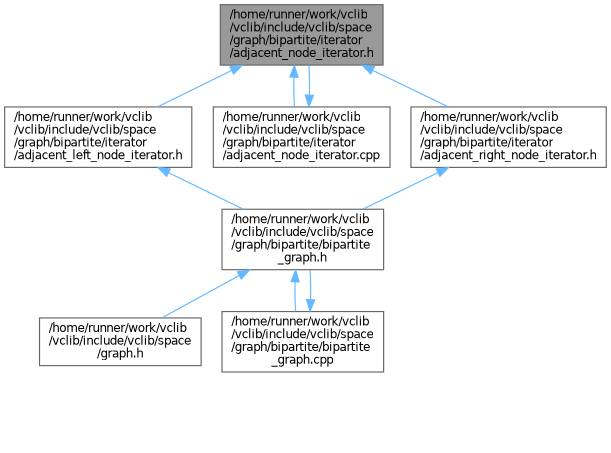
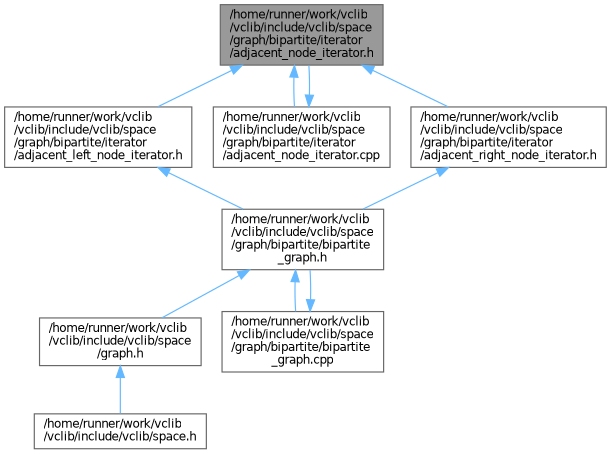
node "/home/runner/work/vclib /vclib/include/vclib/space.h": added
